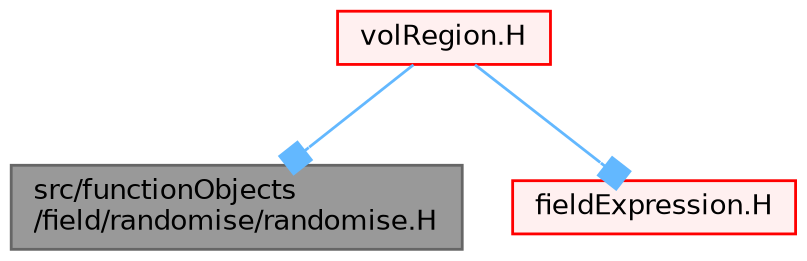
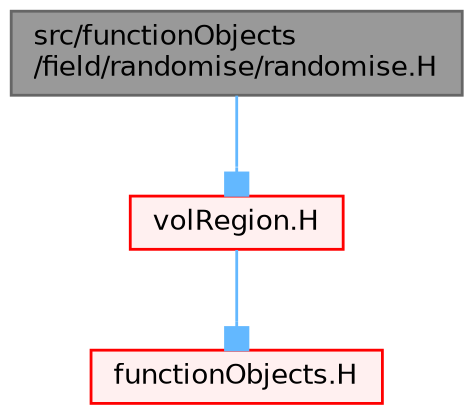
edge "volRegion.H" -> "src/functionObjects /field/randomise/randomise.H": reversed
node "fieldExpression.H": label "fieldExpression.H" -> "functionObjects.H"
